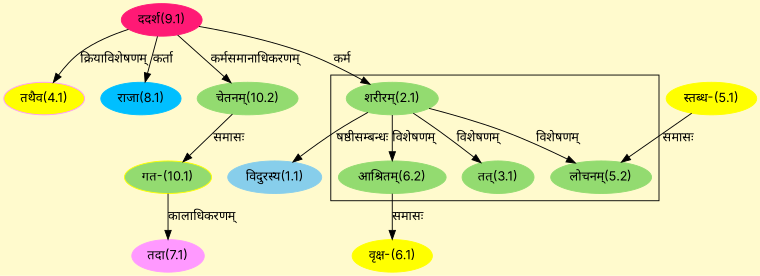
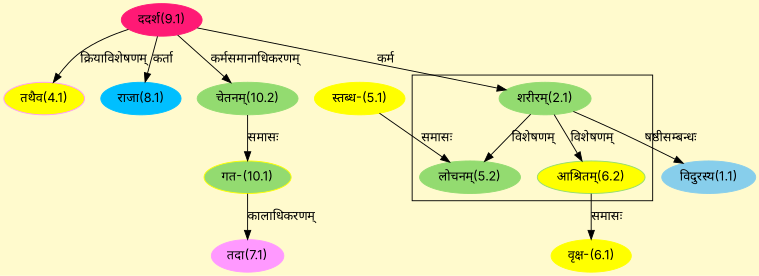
node "आश्रितम्(6.2)": fillcolor #93db70 -> #ffff00
node "तत्(3.1)": removed
